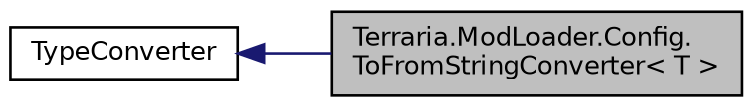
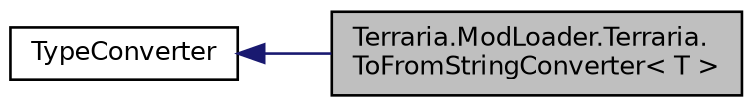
node "Terraria.ModLoader.Config. ToFromStringConverter< T >": label "Terraria.ModLoader.Config. ToFromStringConverter< T >" -> "Terraria.ModLoader.Terraria. ToFromStringConverter< T >"
